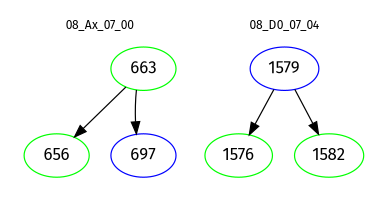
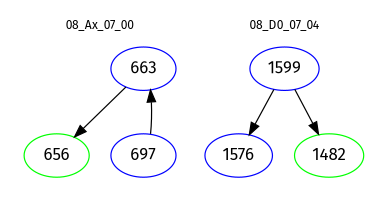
node "663": color green -> blue
node "1579": label "1579" -> "1599"
edge "663" -> "697": reversed
node "1576": color green -> blue
node "1582": label "1582" -> "1482"
